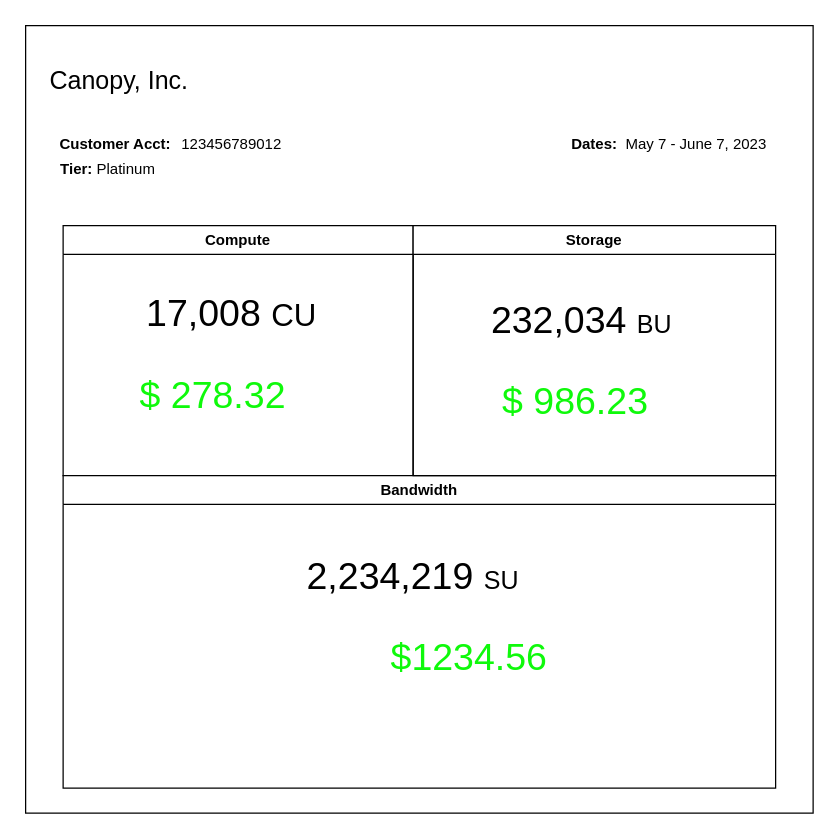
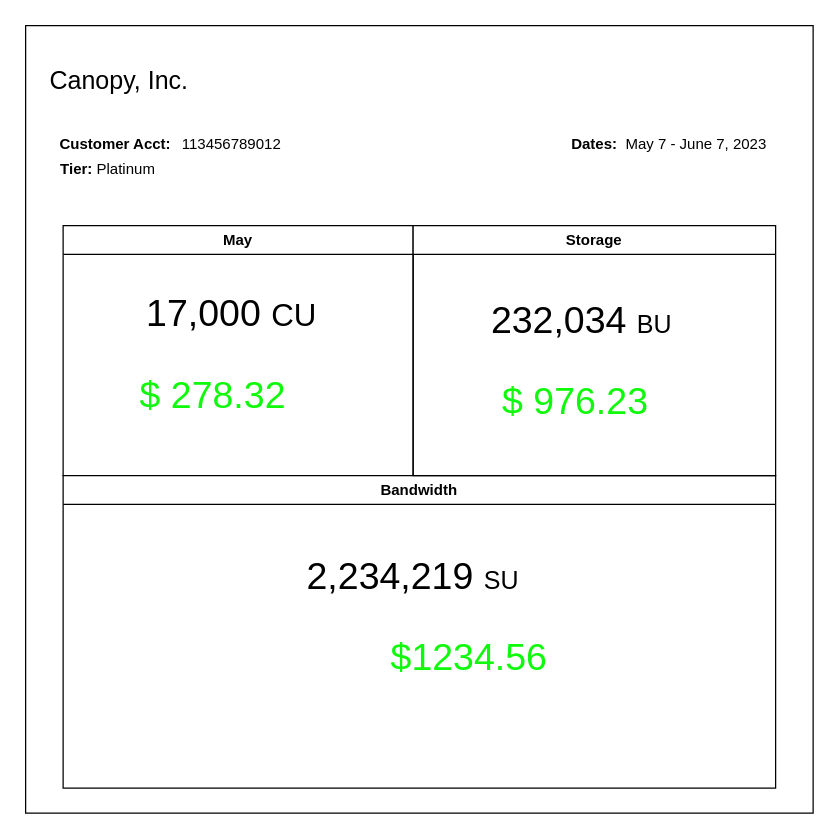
node "123456789012": label "123456789012" -> "113456789012"
node "Compute": label "Compute" -> "May"
node "17,008 CU": label "17,008 CU" -> "17,000 CU"
node "$ 986.23": label "$ 986.23" -> "$ 976.23"
